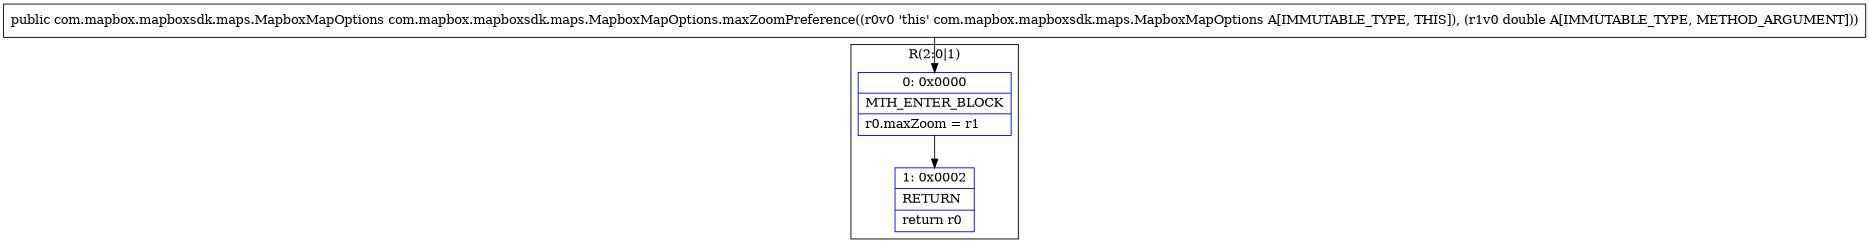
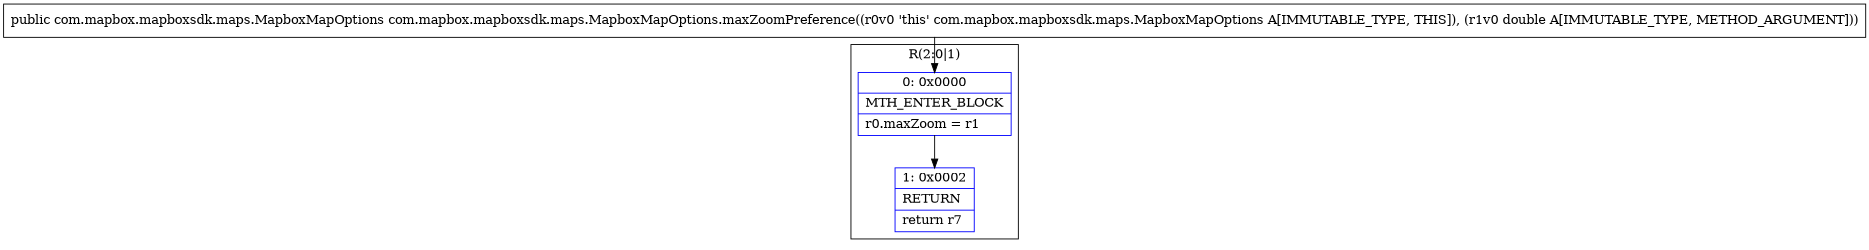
node "1: 0x0002": text "return r0" -> "return r7"
